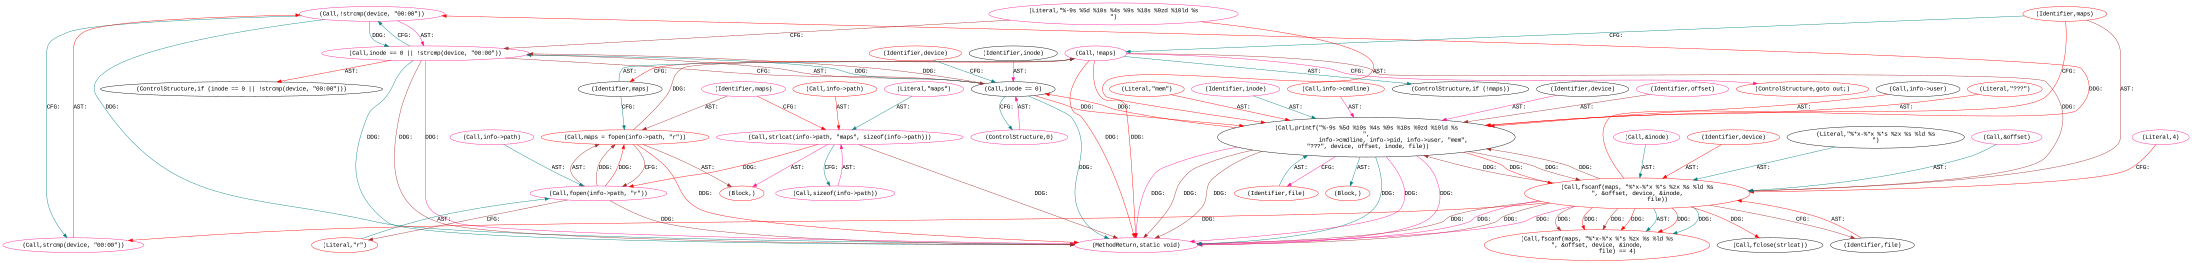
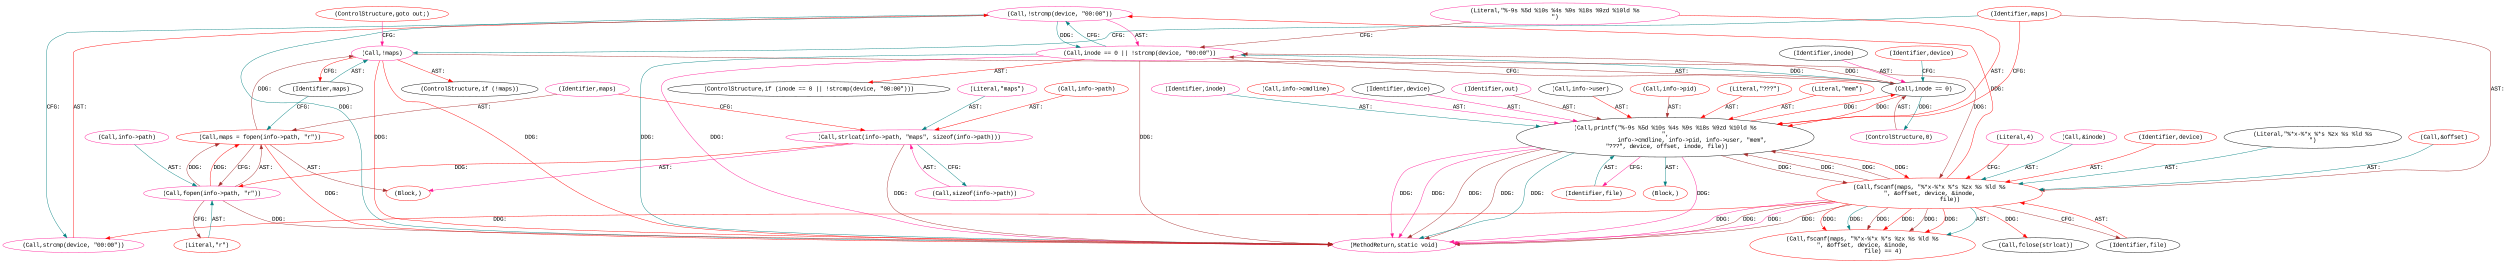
edge "(Call,!maps)" -> "(ControlStructure,if (!maps))": color teal -> red
edge "(Call,!maps)" -> "(ControlStructure,goto out;)": reversed
node "(Call,info->pid)": added
node "(Identifier,offset)": label "(Identifier,offset)" -> "(Identifier,out)"
edge "(Call,inode == 0)" -> "(ControlStructure,0)": label "CFG: " -> "DDG: "
edge "(ControlStructure,0)" -> "(Call,inode == 0)": color deeppink -> brown
node "(Call,&offset)": color deeppink -> red
edge "(Call,inode == 0)" -> "(MethodReturn,static void)": removed, label "DDG:"
